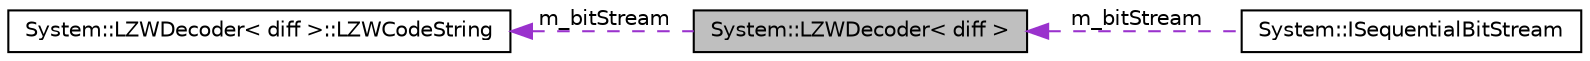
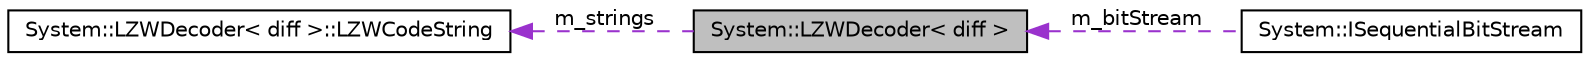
edge "System::LZWDecoder< diff >" -> "System::LZWDecoder< diff >::LZWCodeString": label " m_bitStream" -> " m_strings"
